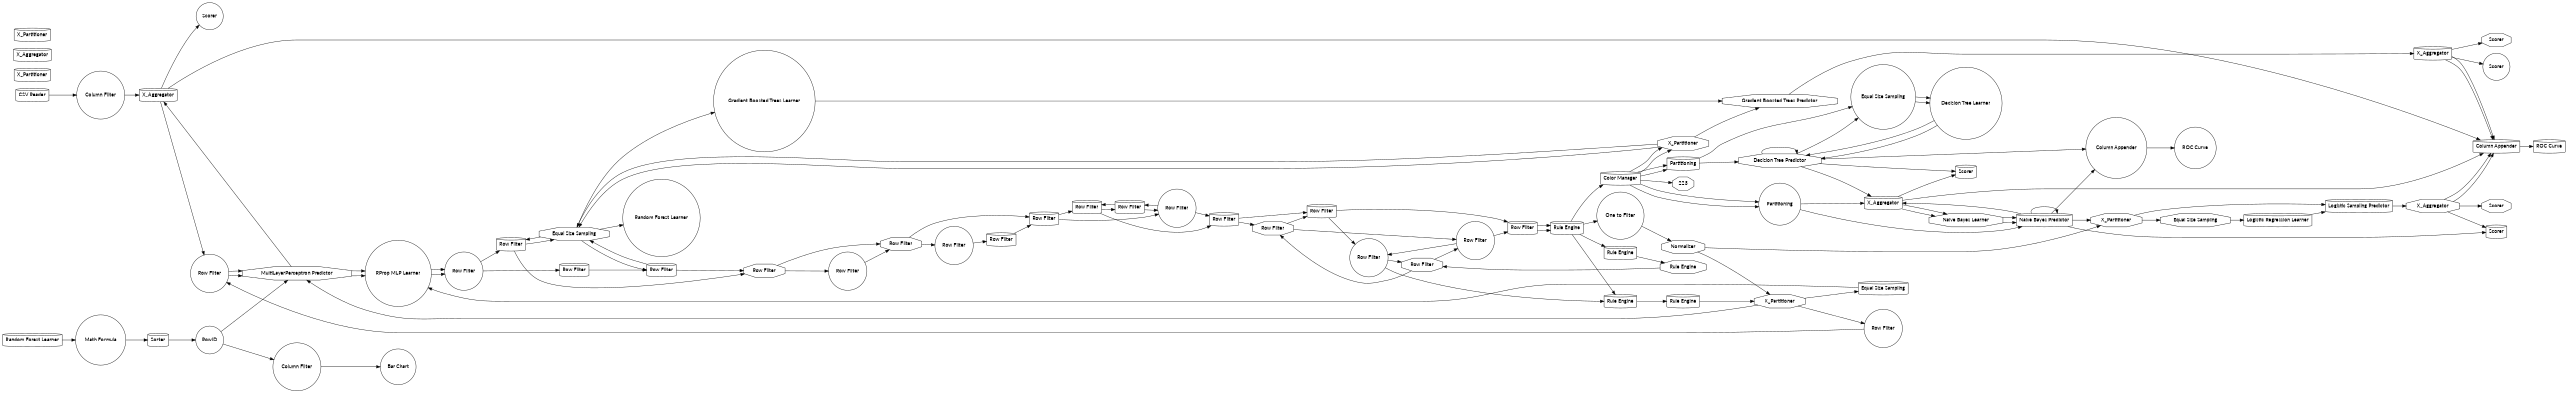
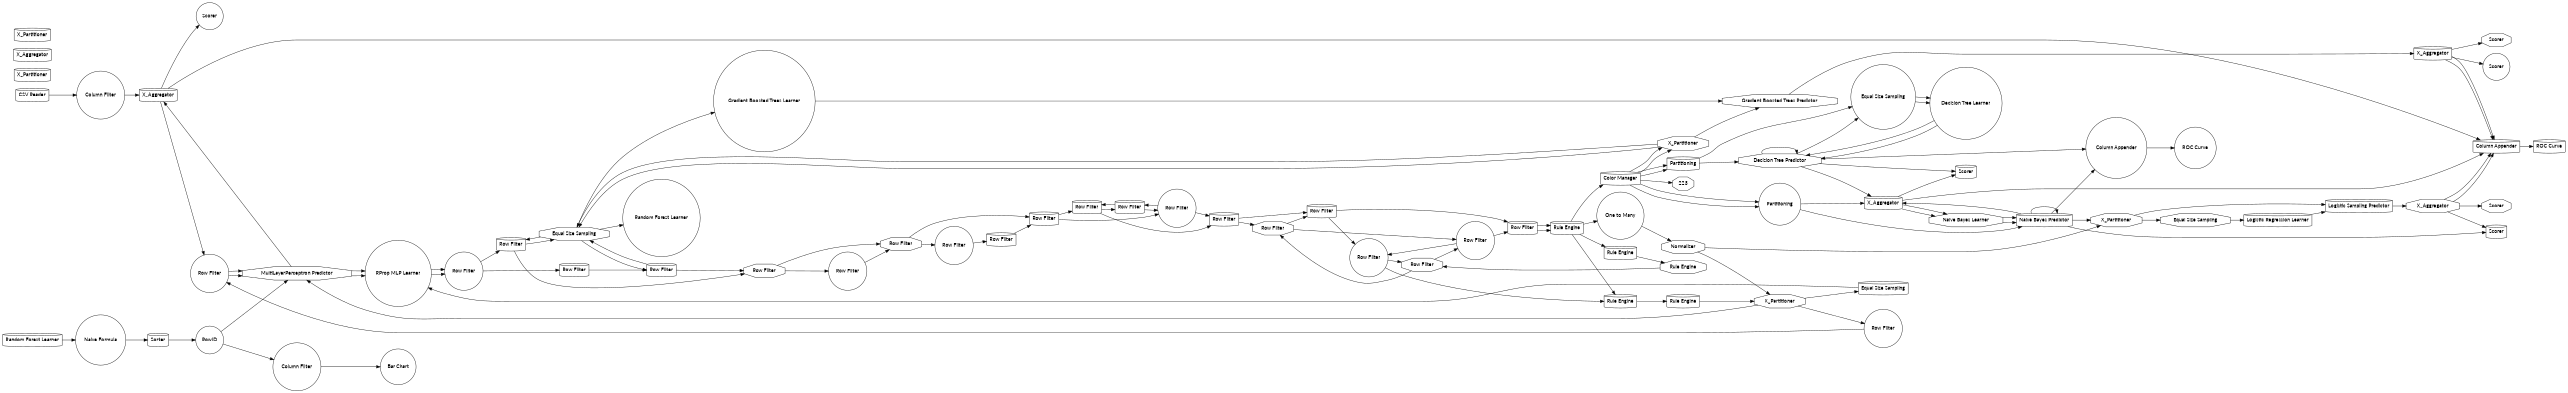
node "One to Filter": label "One to Filter" -> "One to Many"
node "Math Formula": label "Math Formula" -> "Naive Formula"
